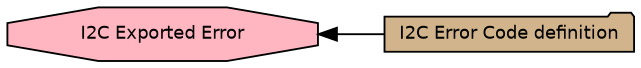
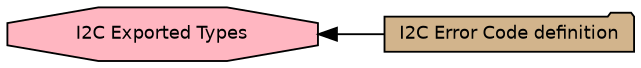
node "I2C Exported Error": label "I2C Exported Error" -> "I2C Exported Types"
